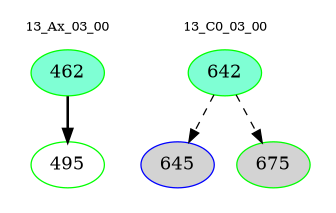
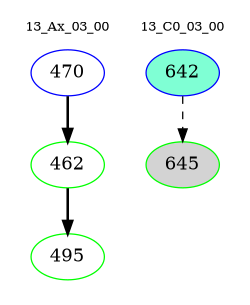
node "470": added
node "462": fillcolor aquamarine -> white
node "642": color green -> blue
node "645": color blue -> green
node "675": removed
